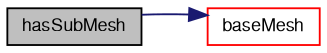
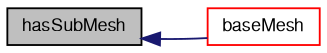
edge "hasSubMesh" -> "baseMesh": reversed
